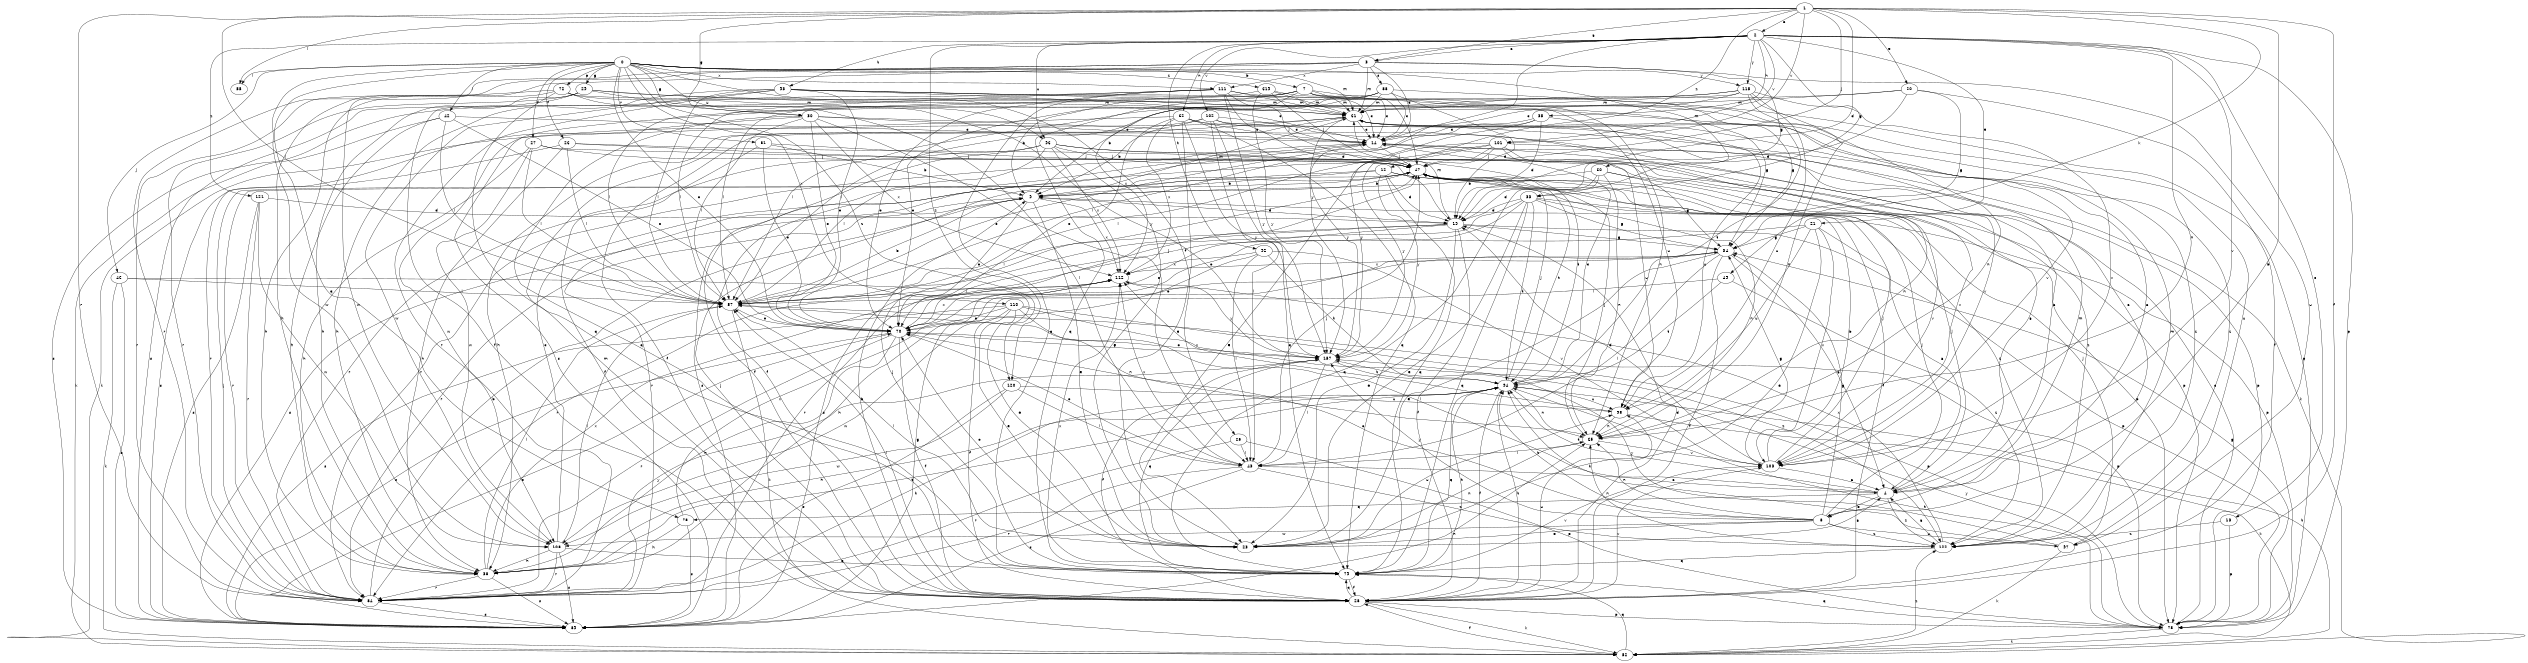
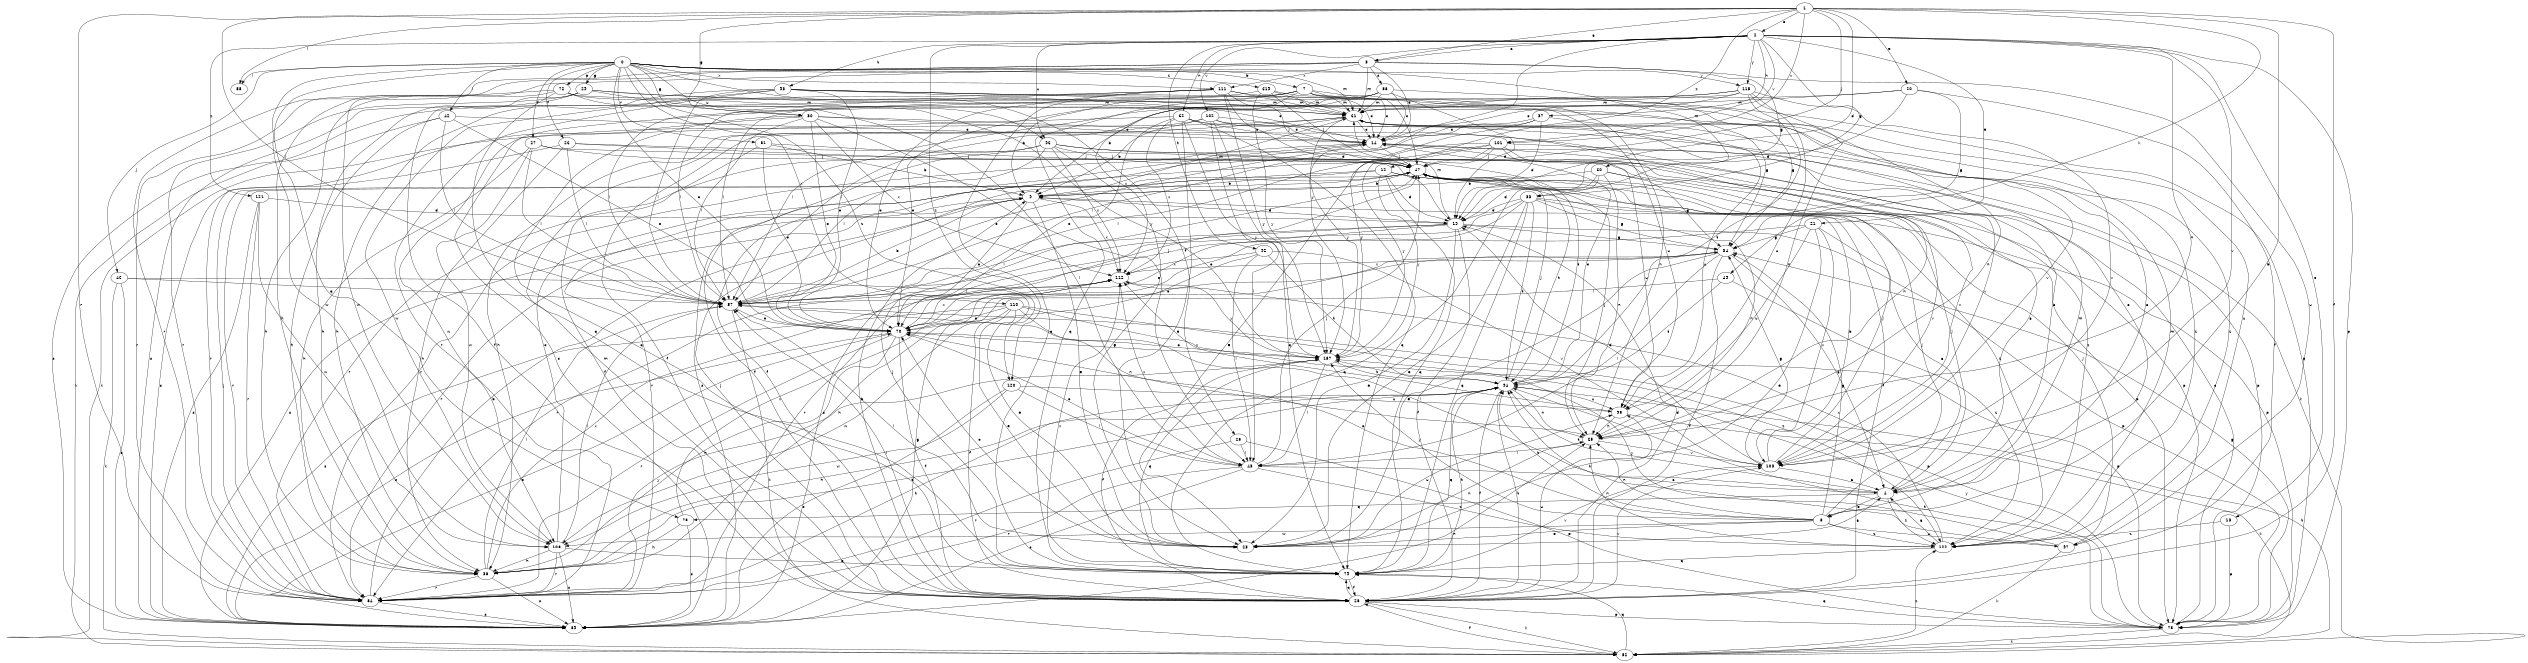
node "35": label "35" -> "37"
